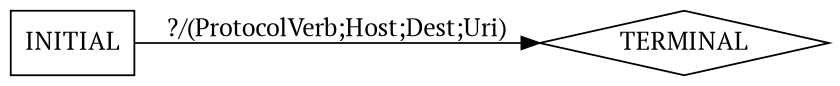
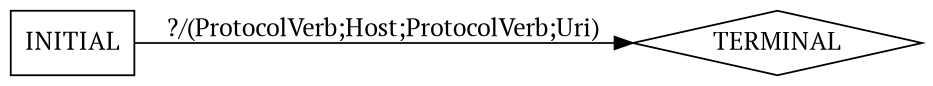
edge "INITIAL" -> "TERMINAL": label "?/(ProtocolVerb;Host;Dest;Uri)" -> "?/(ProtocolVerb;Host;ProtocolVerb;Uri)"
